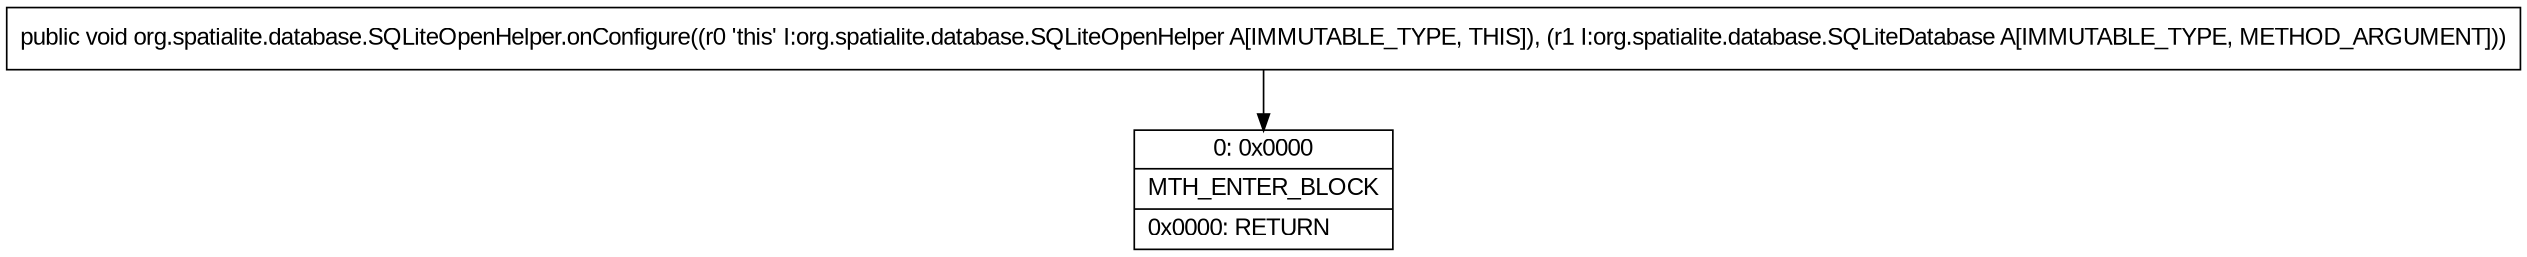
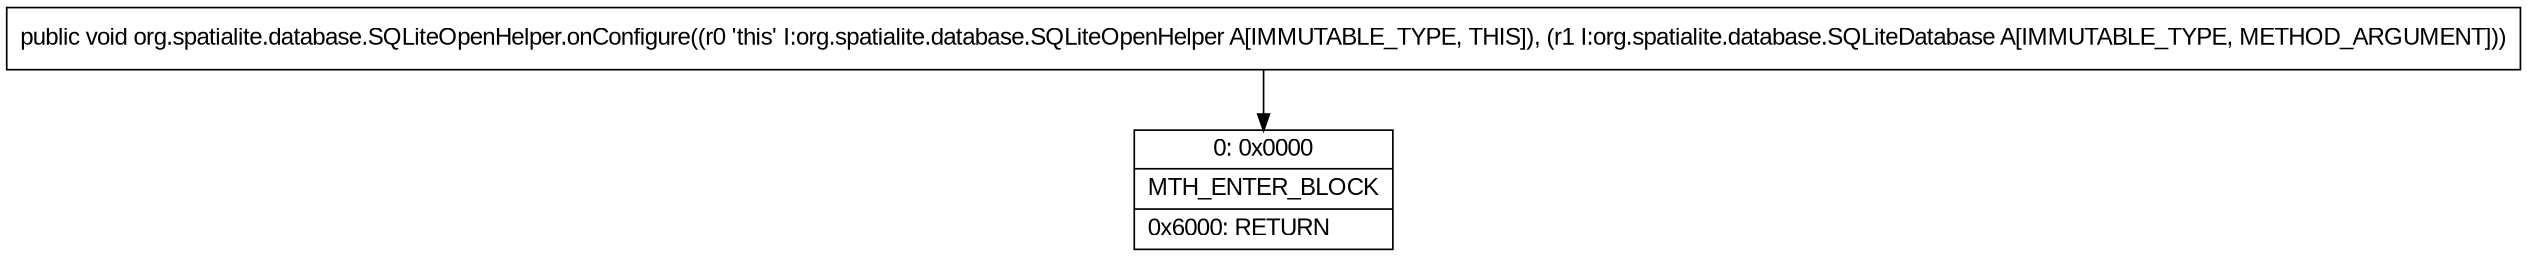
node "0: 0x0000": text "0x0000: RETURN" -> "0x6000: RETURN"
